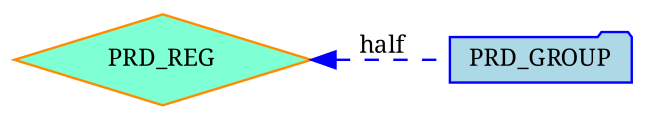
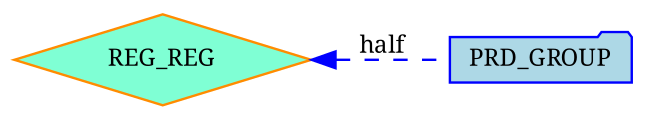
node "PRD_REG": label "PRD_REG" -> "REG_REG"
